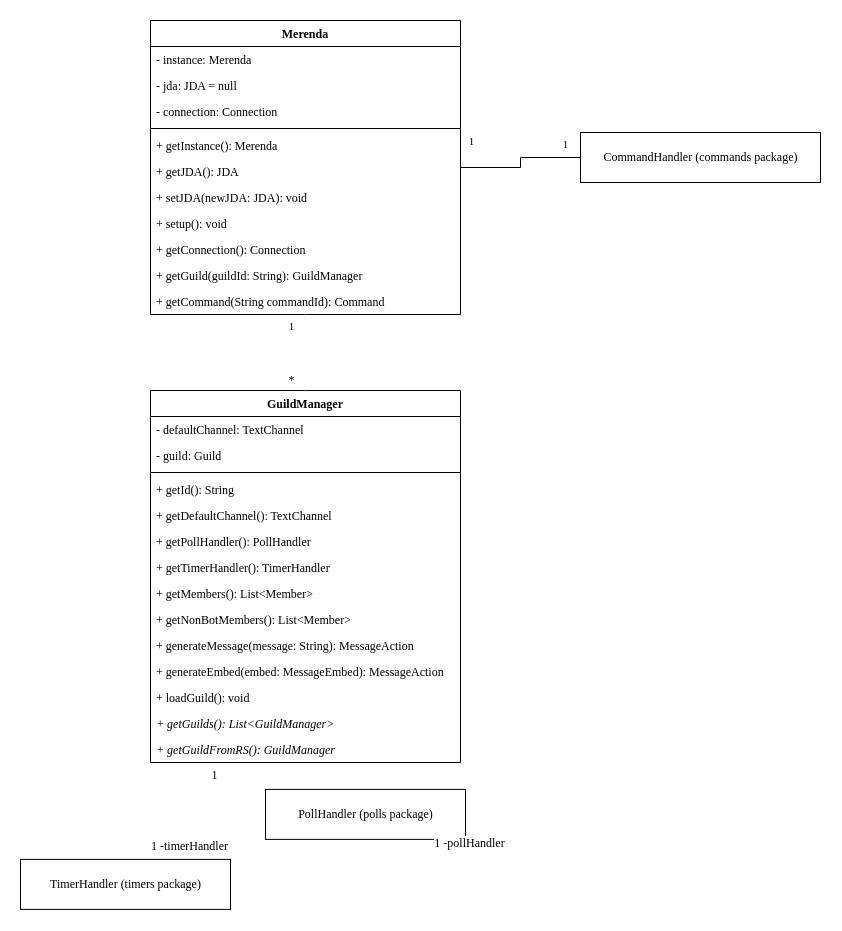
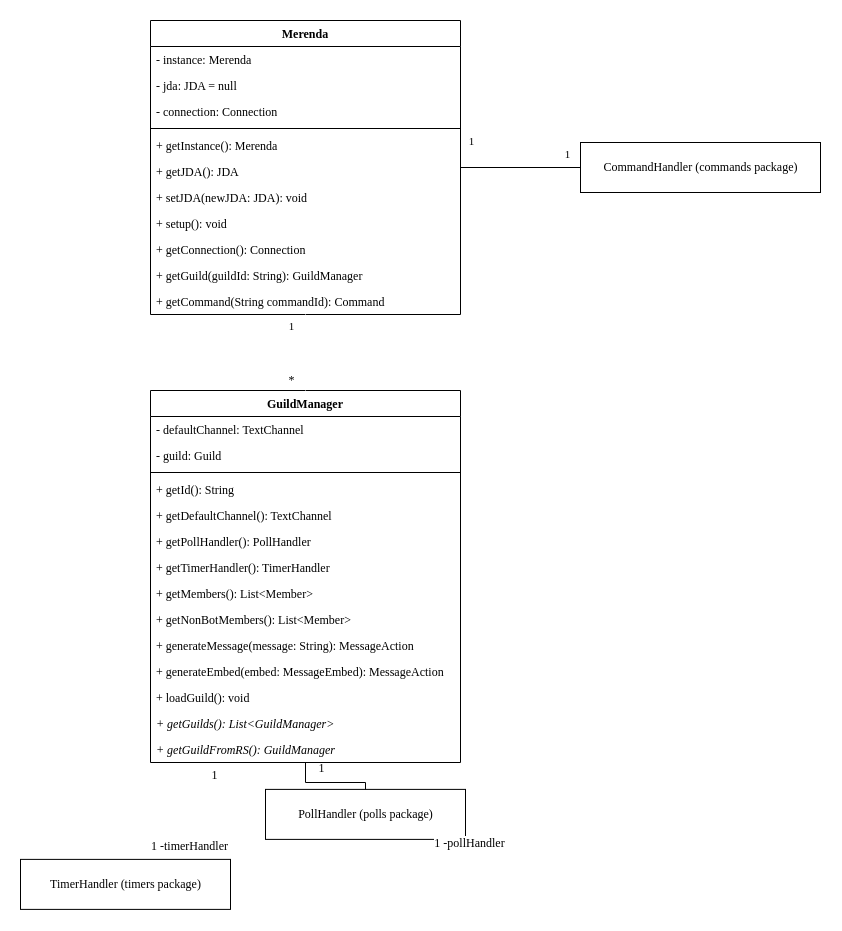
node "CommandHandler (commands package)": moved (701, 158) -> (701, 168)
edge "GuildManager" -- "PollHandler (polls package)": added, label "1"
